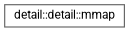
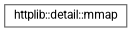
node "detail::detail::mmap": label "detail::detail::mmap" -> "httplib::detail::mmap"
